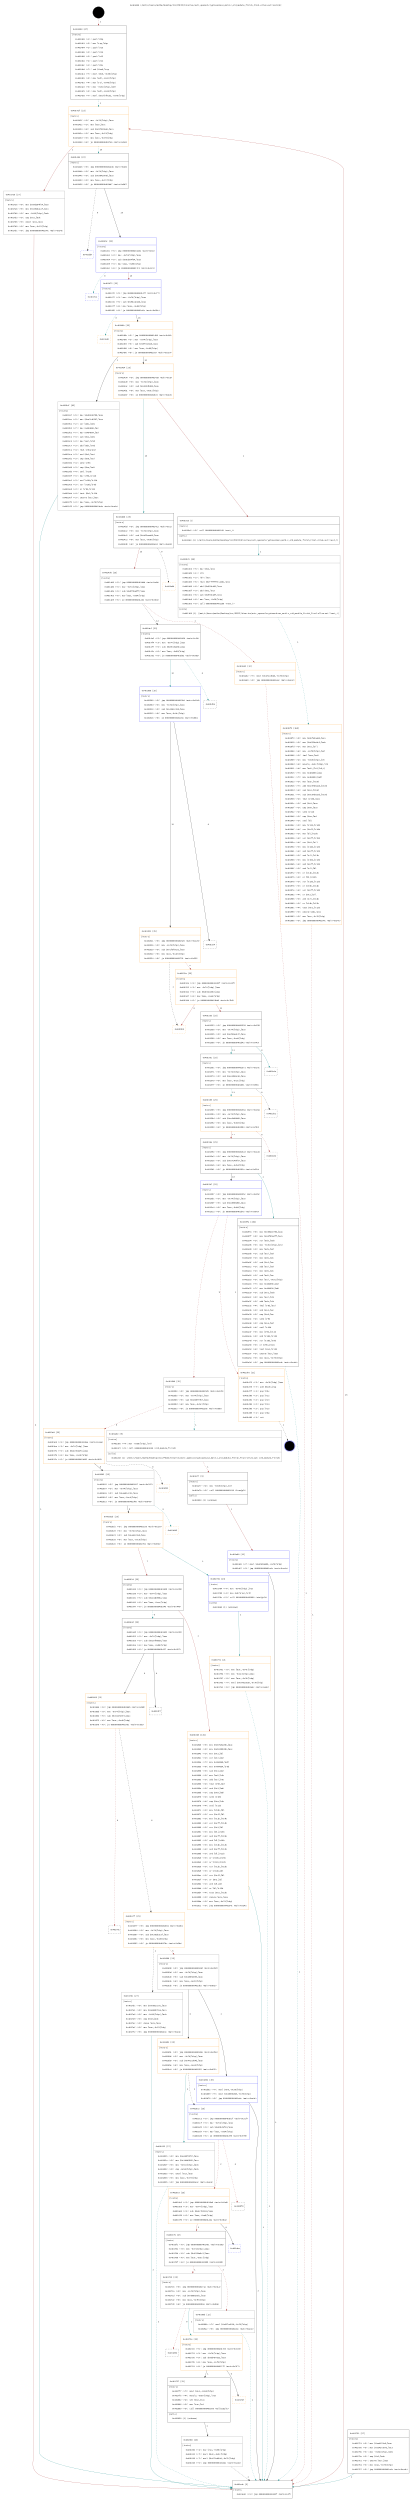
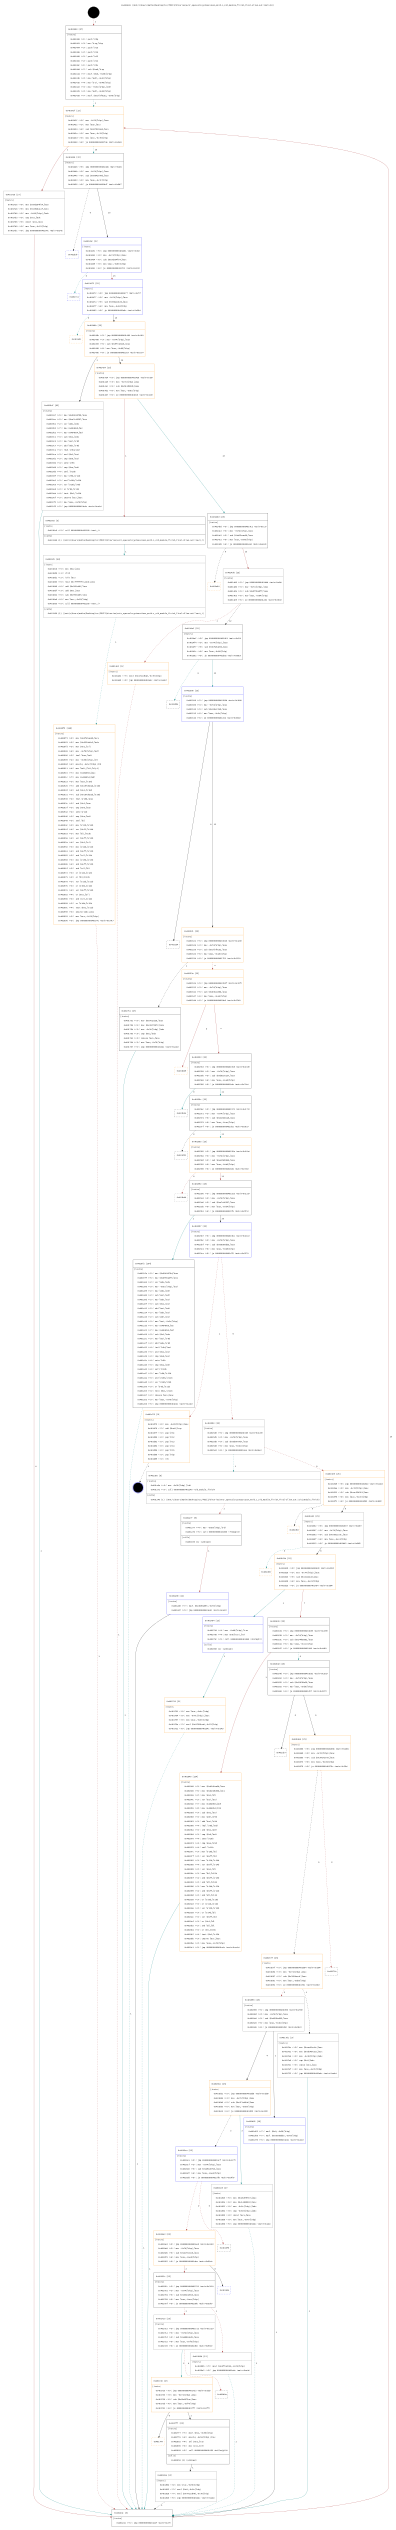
edge "0x401521 [25]" -> "0x401bb9": now "0x401521 [25]" -> "0x401751 [27]"
